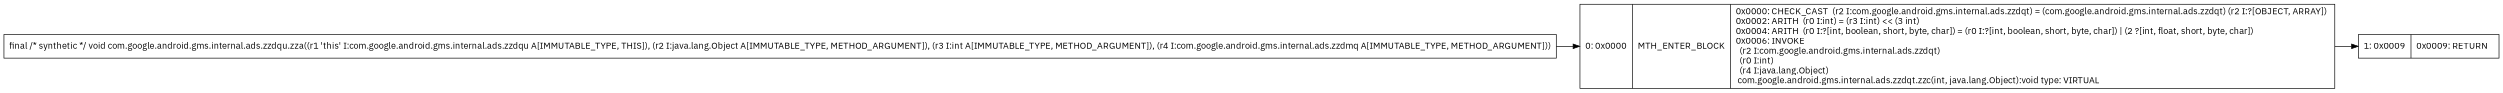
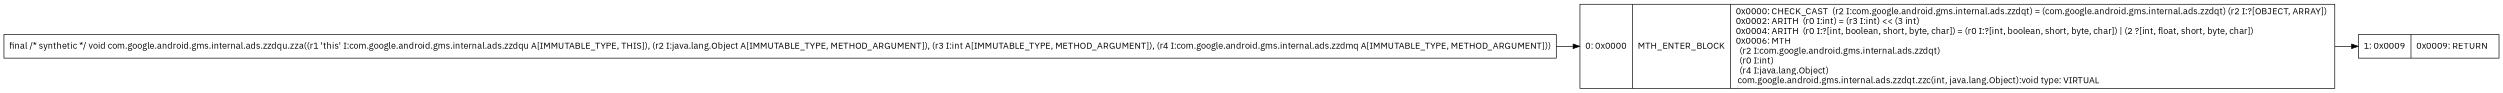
node "0: 0x0000": text "0x0006: INVOKE" -> "0x0006: MTH"
